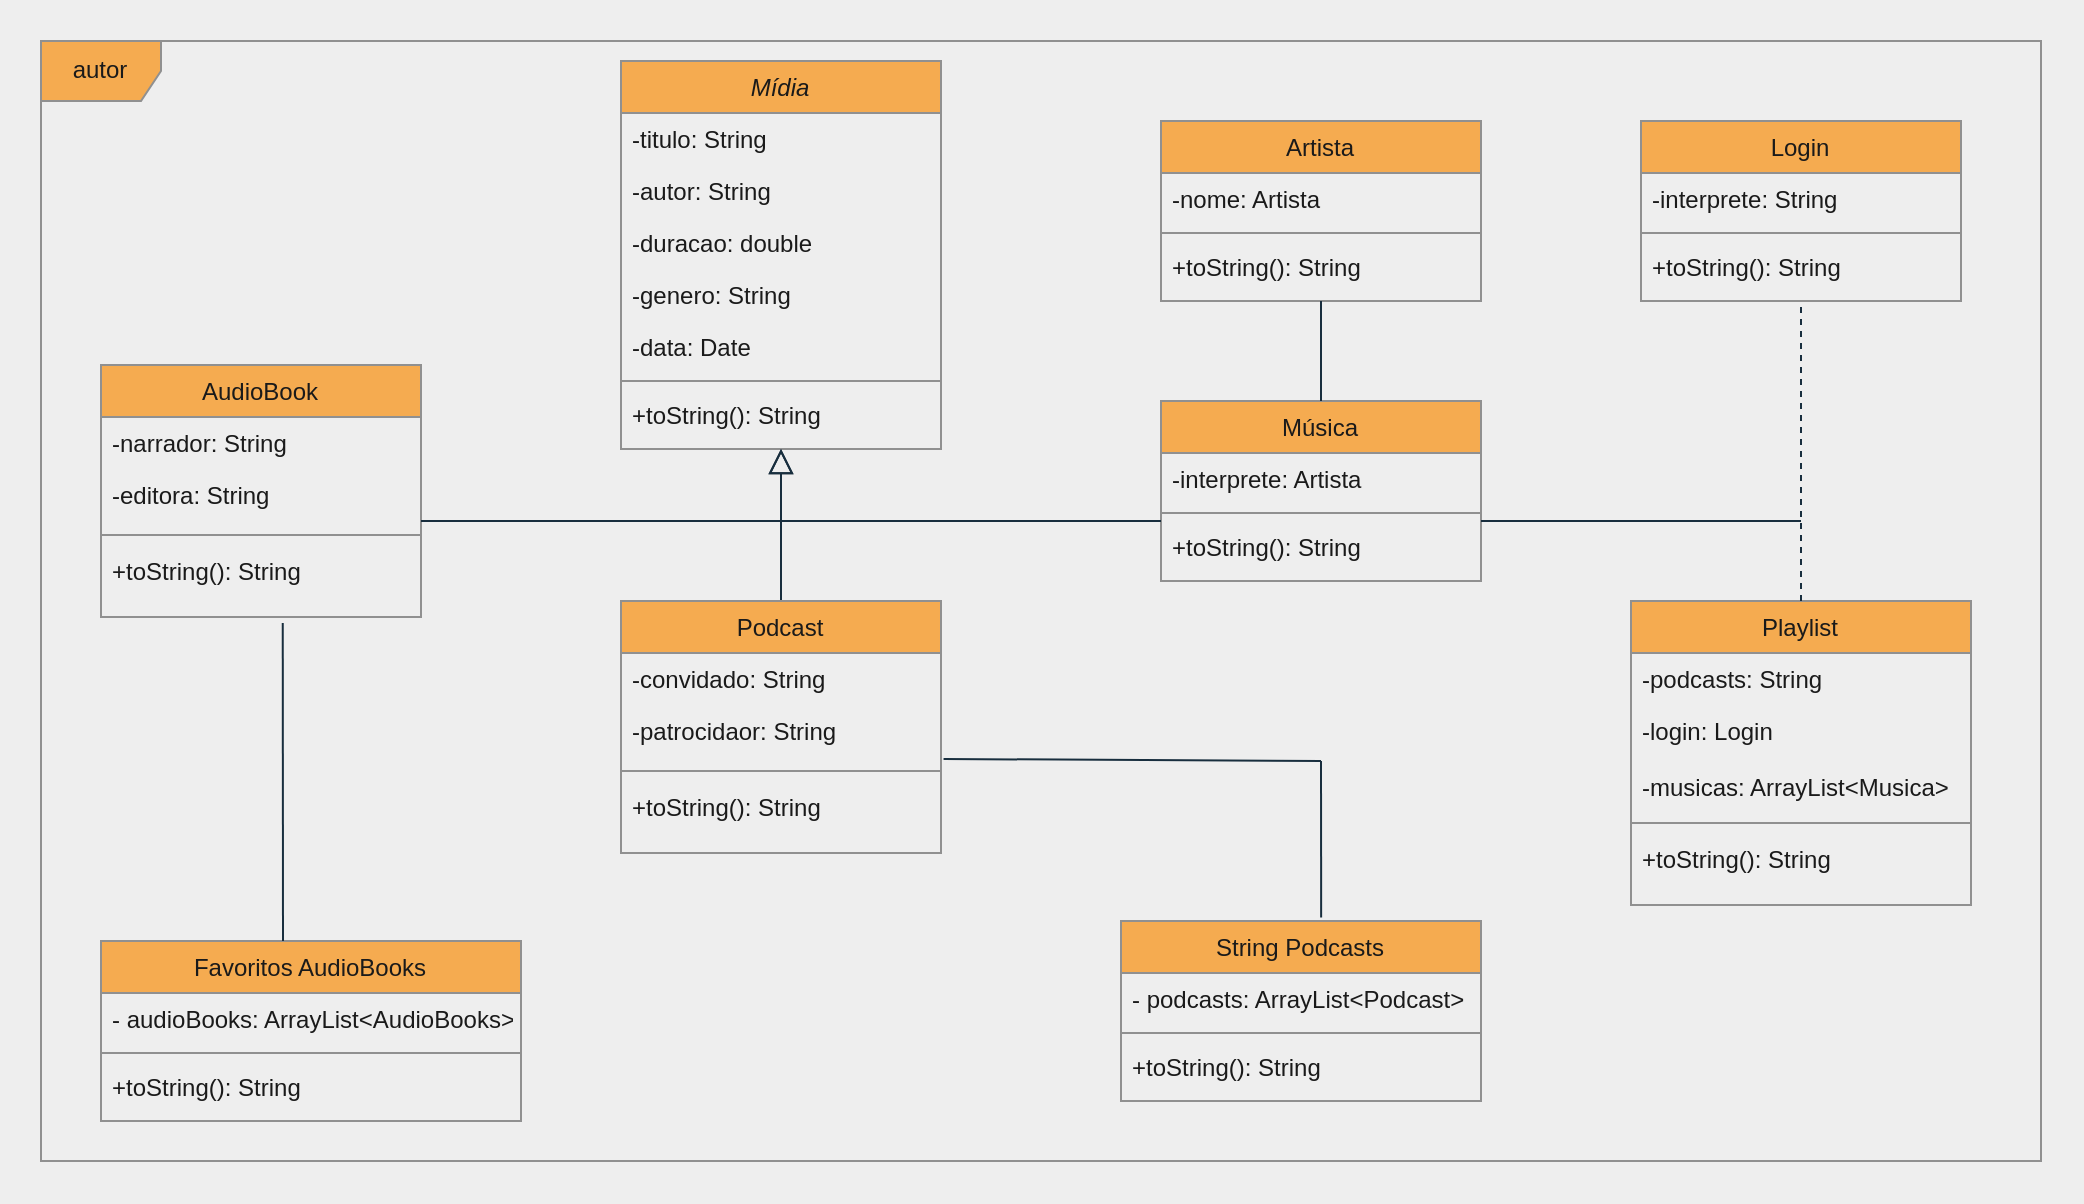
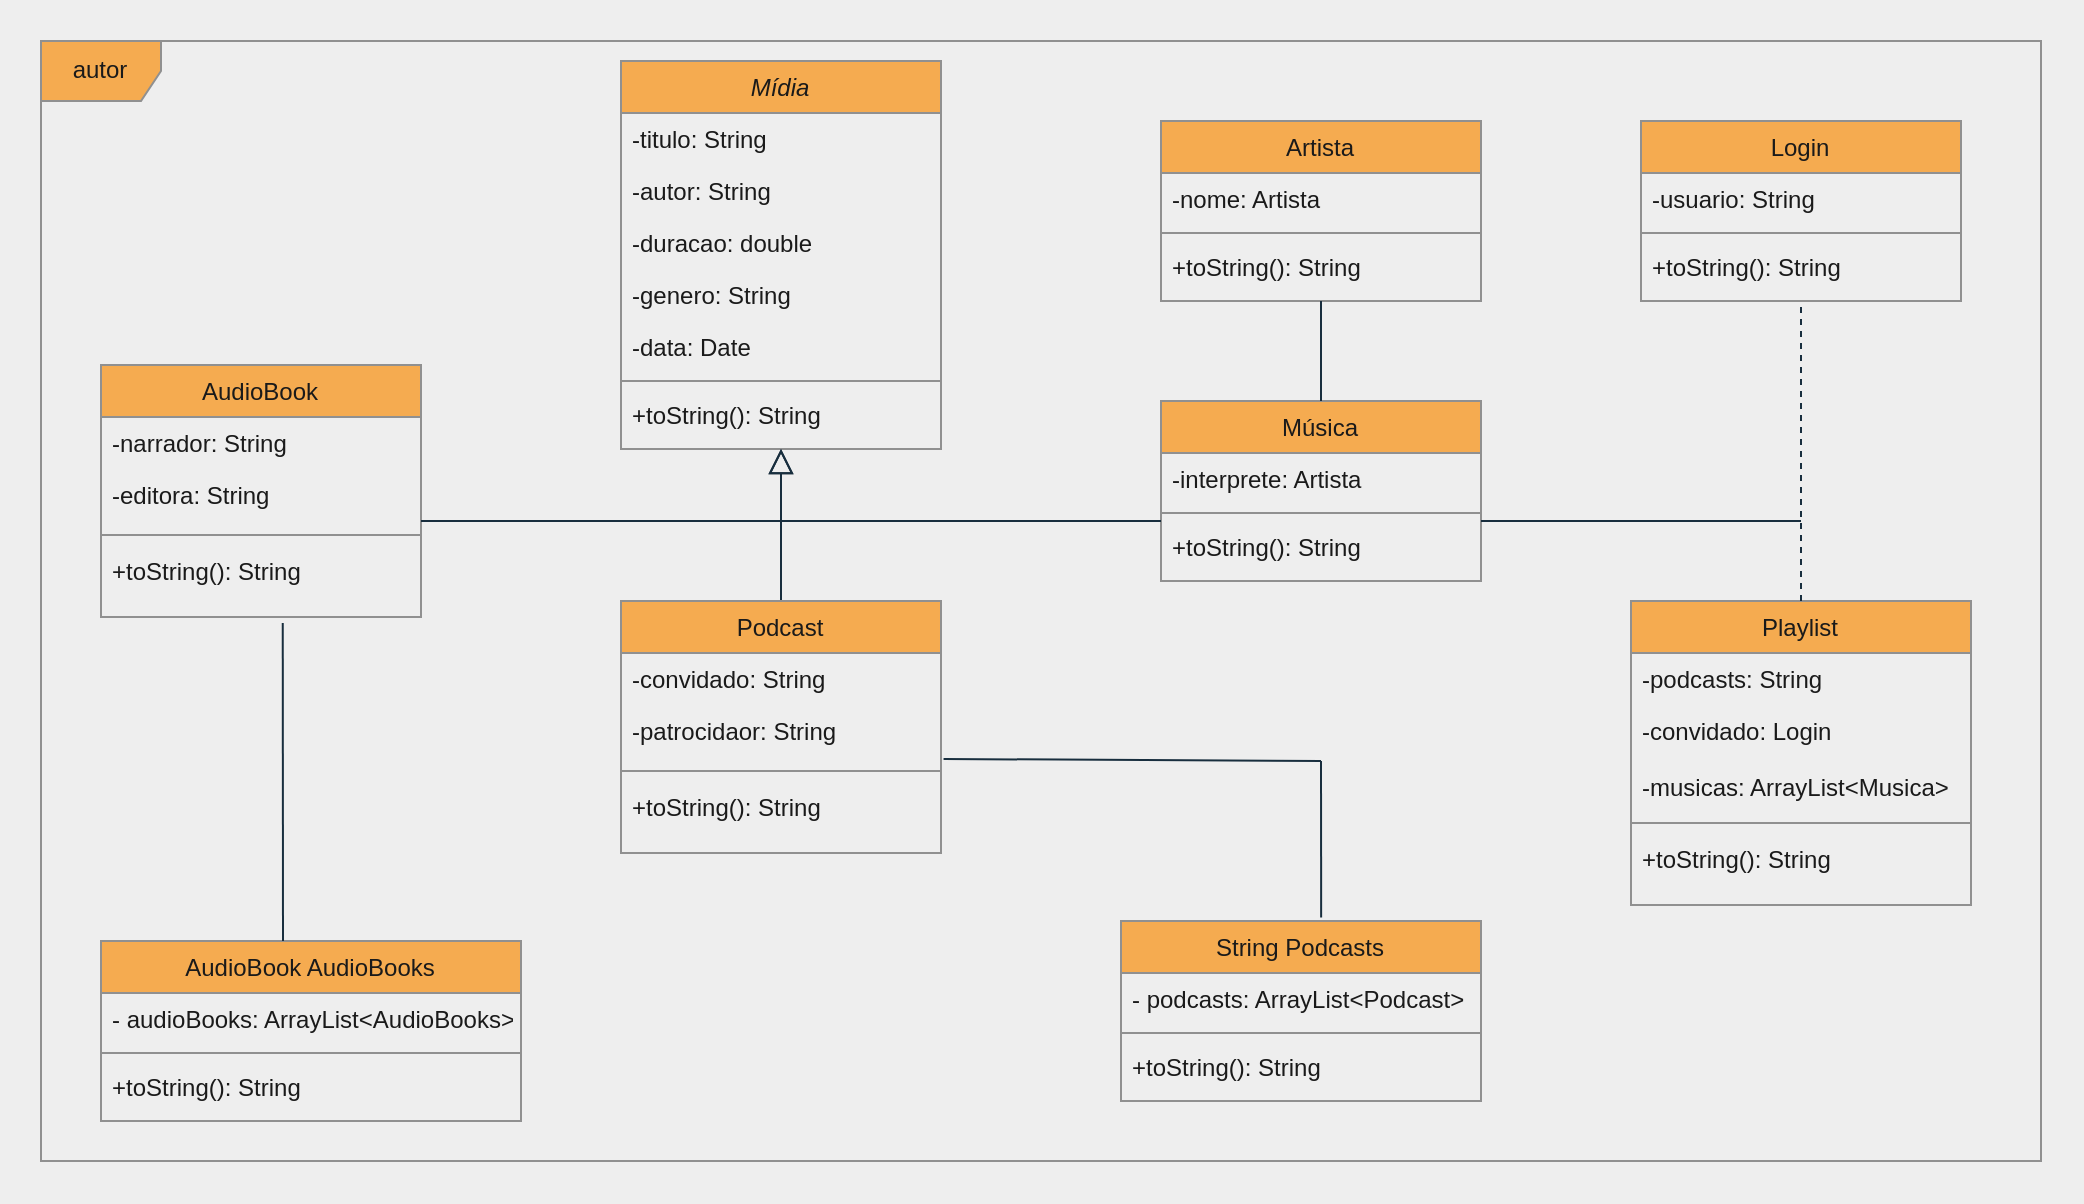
node "-interprete: String": label "-interprete: String" -> "-usuario: String"
node "-login: Login": label "-login: Login" -> "-convidado: Login"
node "Favoritos AudioBooks": label "Favoritos AudioBooks" -> "AudioBook AudioBooks"
